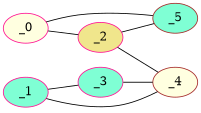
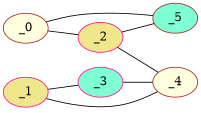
node "_0": color deeppink -> brown
node "_1": fillcolor aquamarine -> khaki
